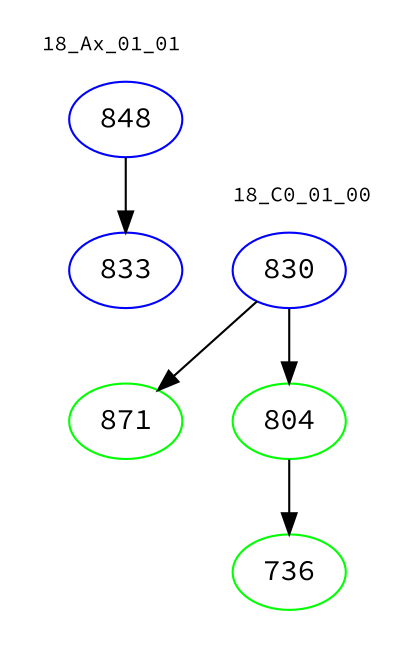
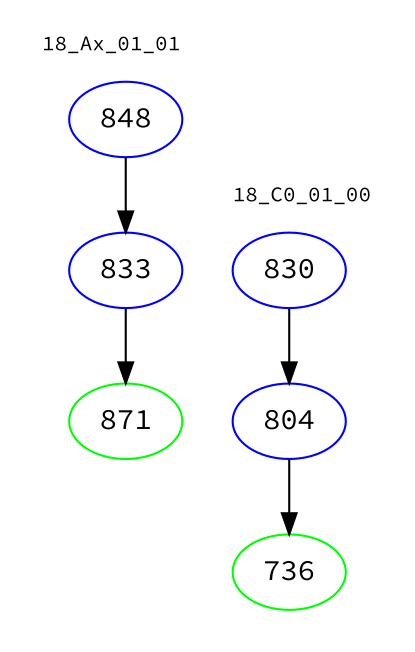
edge "830" -> "871": now "833" -> "871"
node "804": color green -> blue
